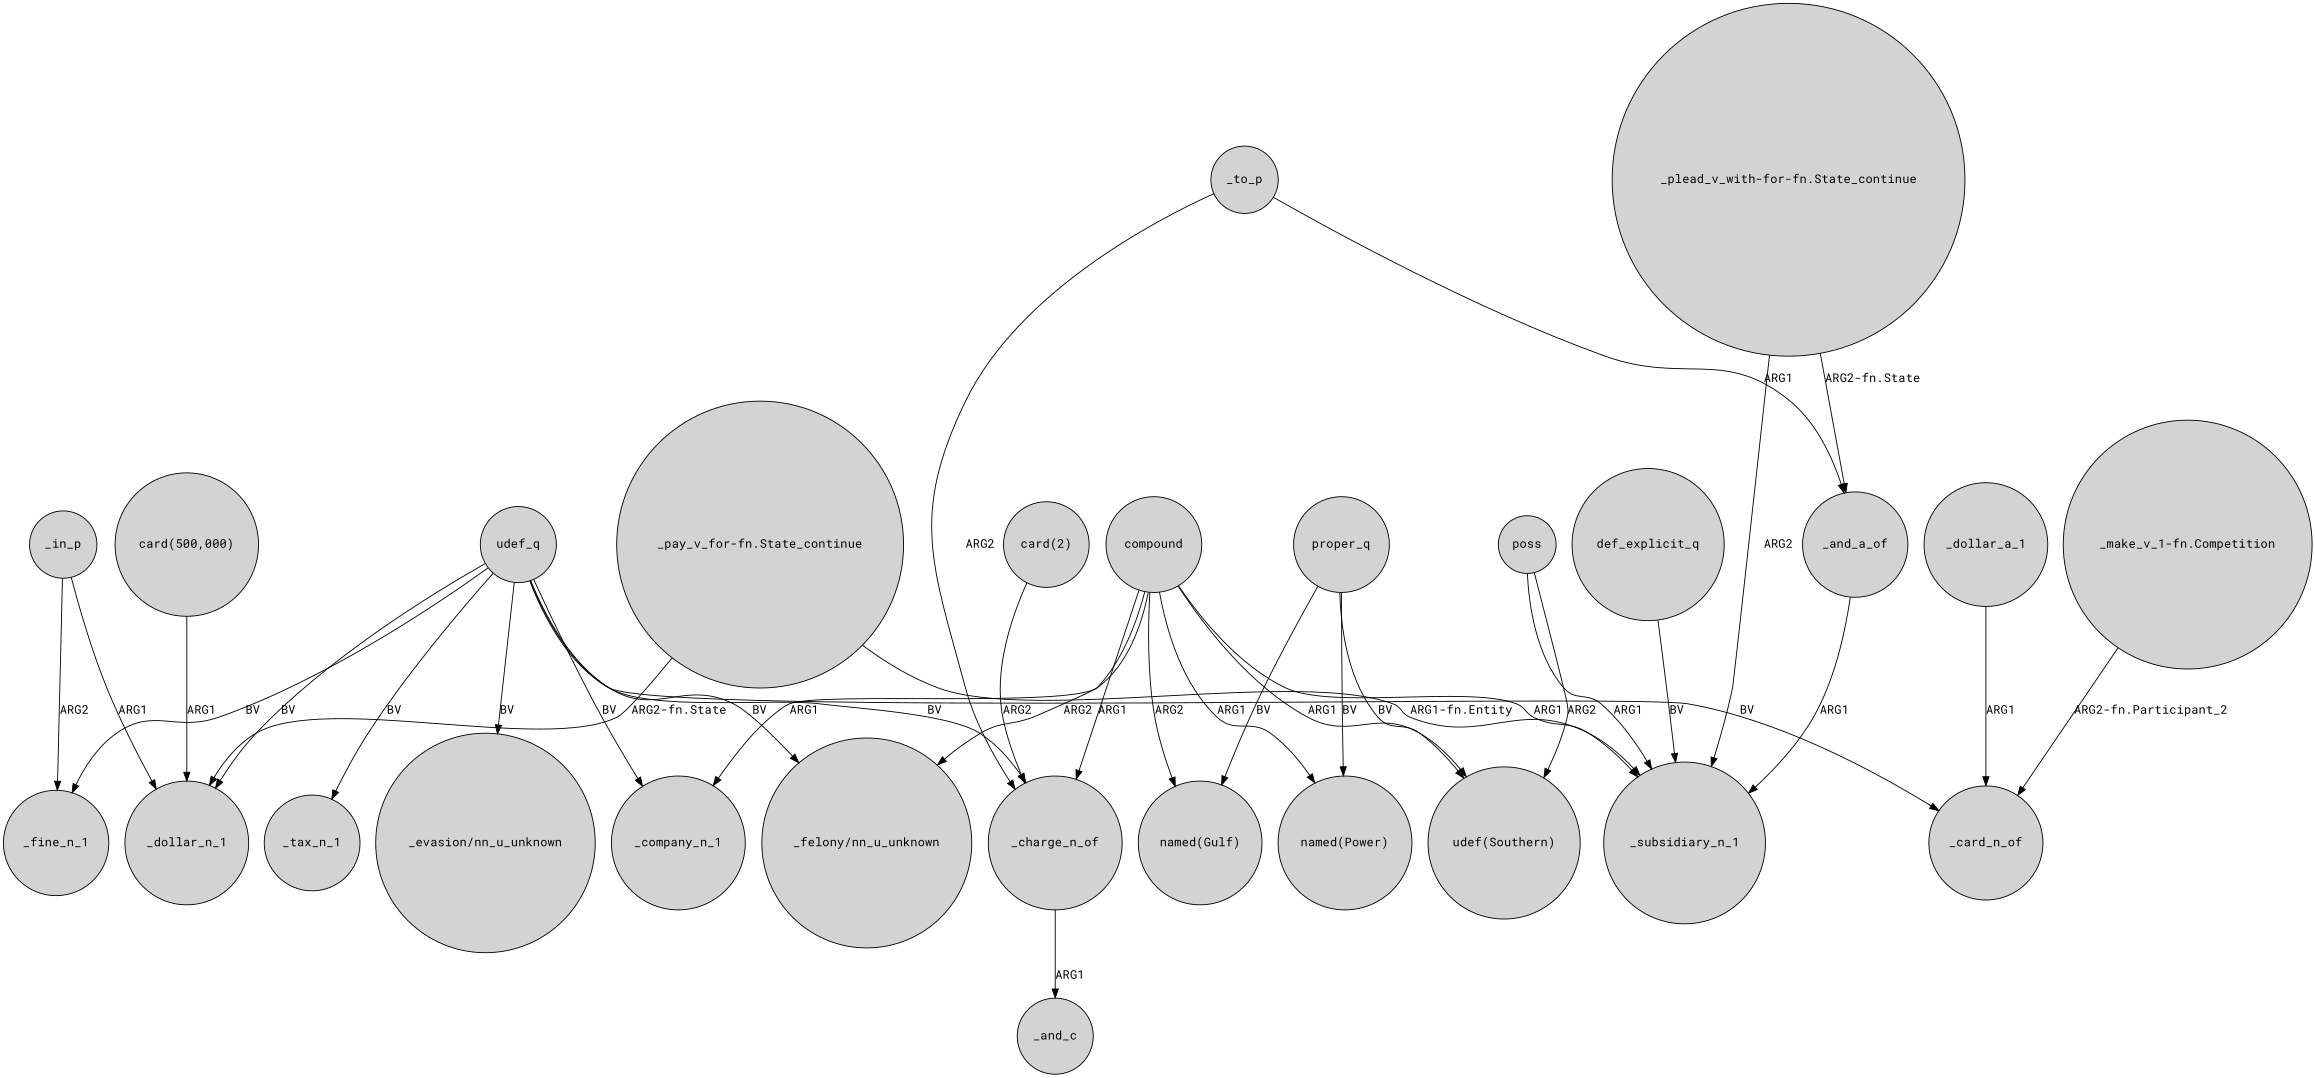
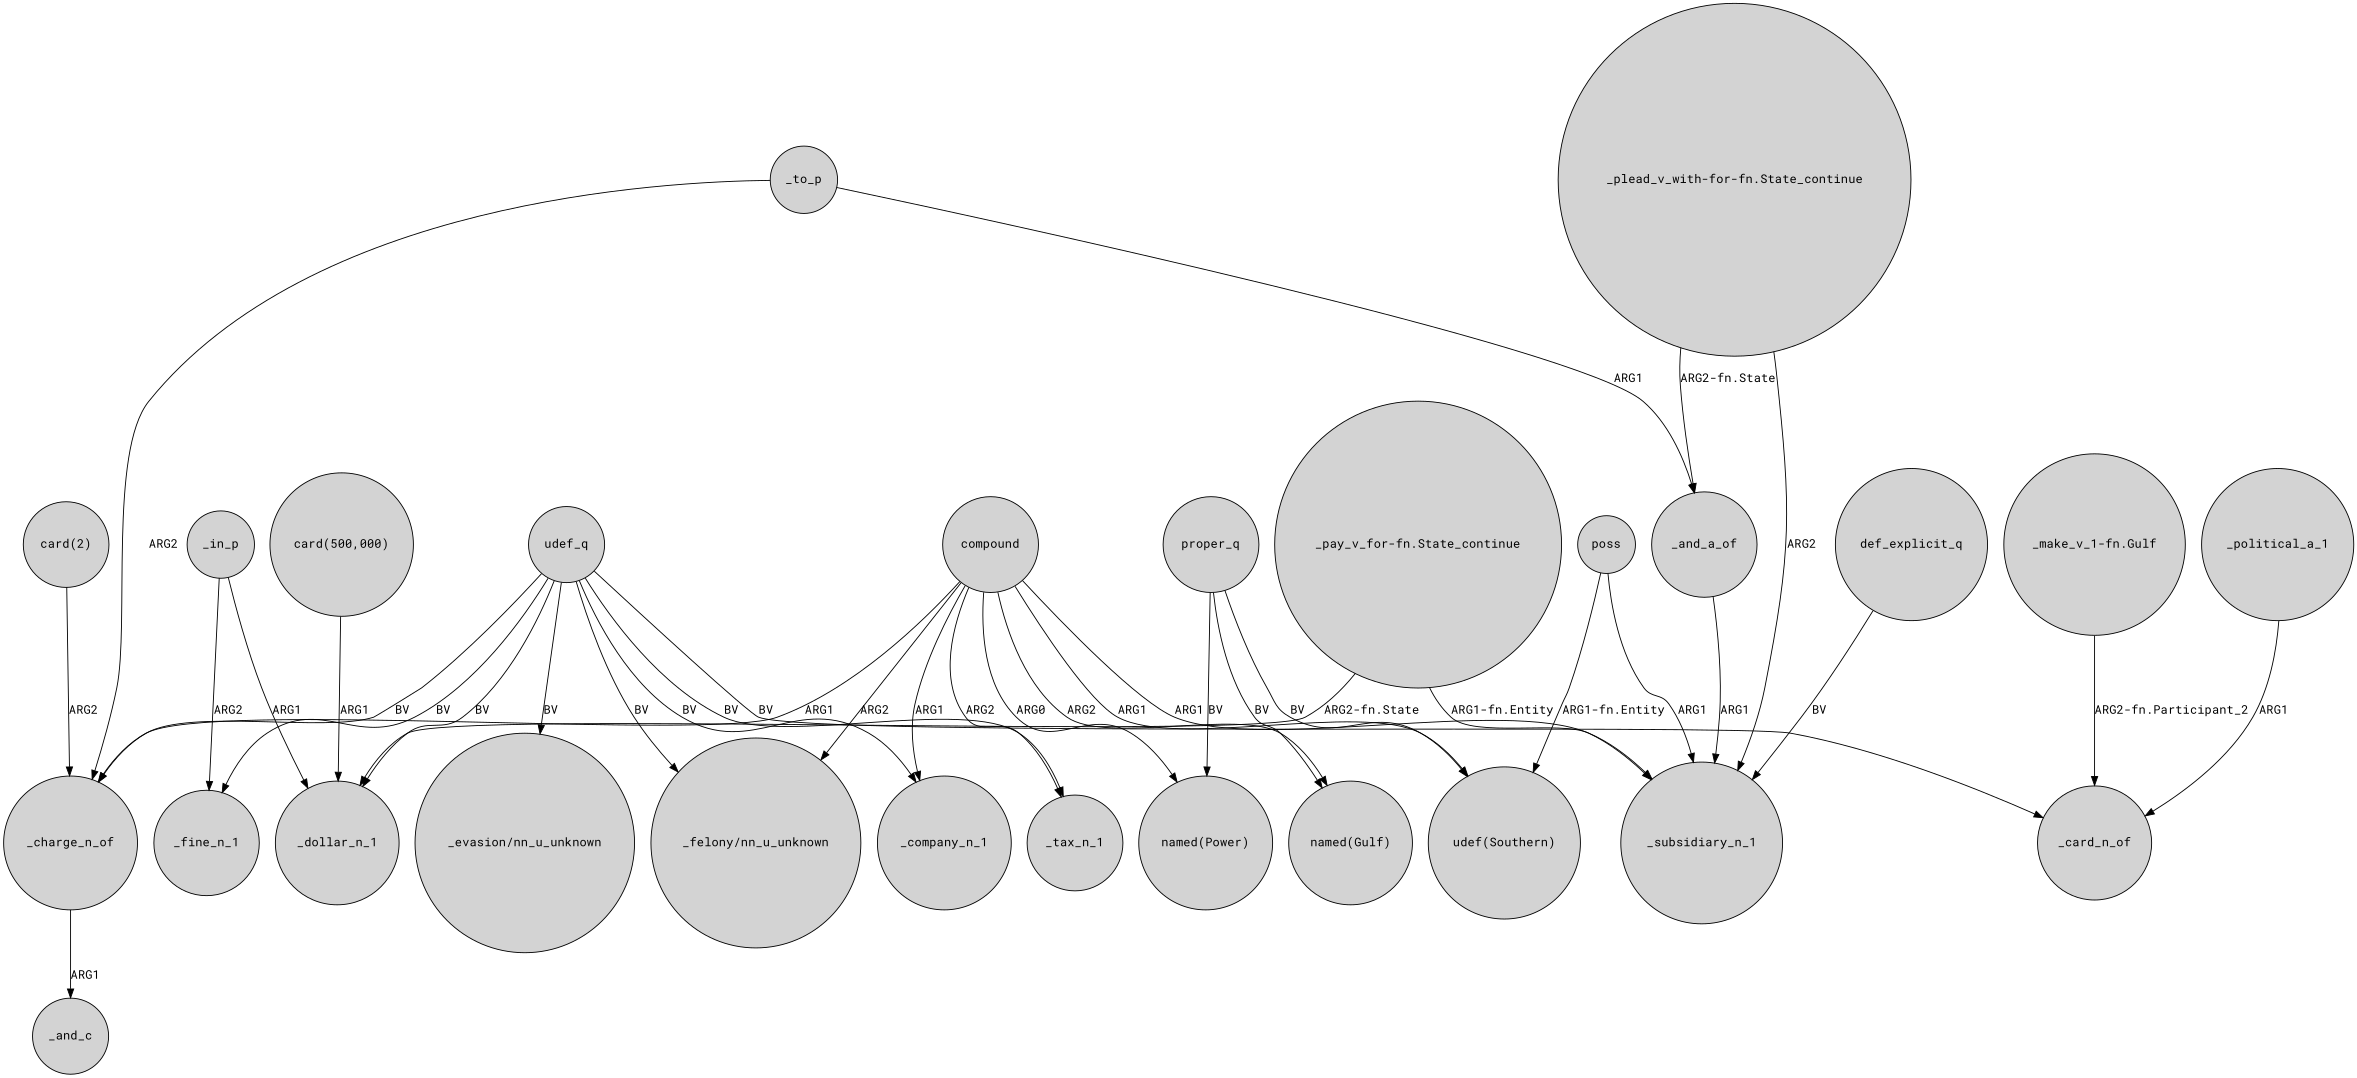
node "_dollar_a_1": label "_dollar_a_1" -> "_political_a_1"
node "_make_v_1-fn.Competition": label "_make_v_1-fn.Competition" -> "_make_v_1-fn.Gulf"
edge "compound" -> "named(Power)": label "ARG1" -> "ARG0"
edge "poss" -> "udef(Southern)": label "ARG2" -> "ARG1-fn.Entity"
edge "compound" -> "_tax_n_1": added, label "ARG2"
